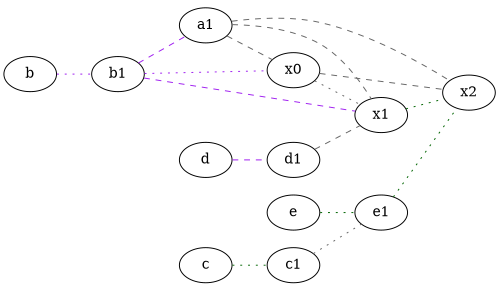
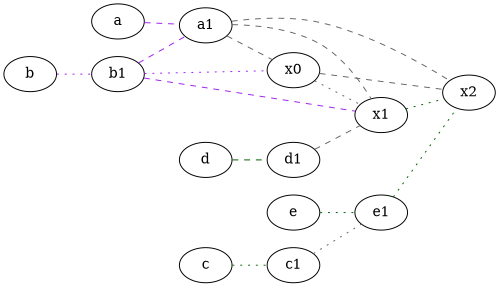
node "a": added
edge "d" -- "d1": color purple -> darkgreen
